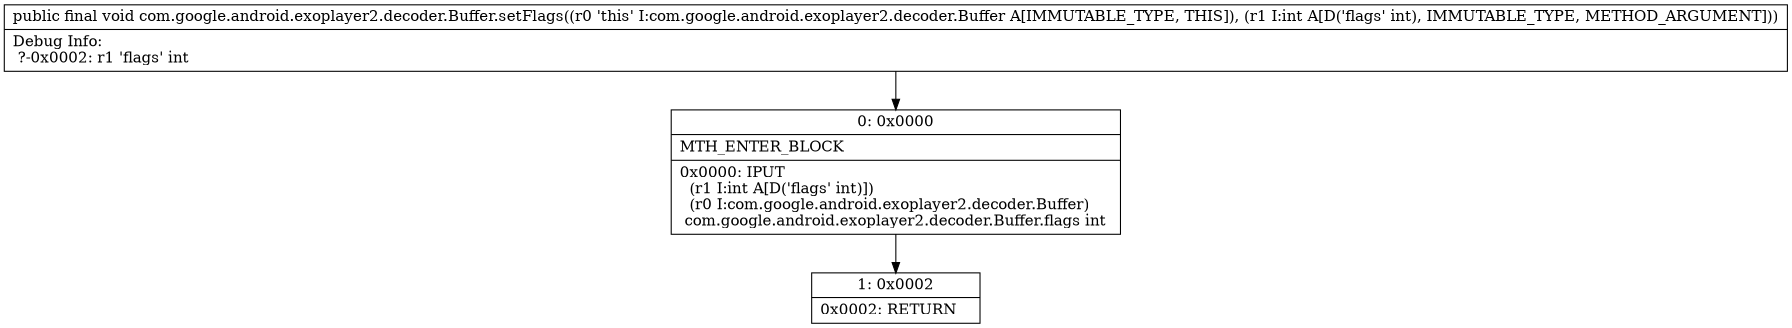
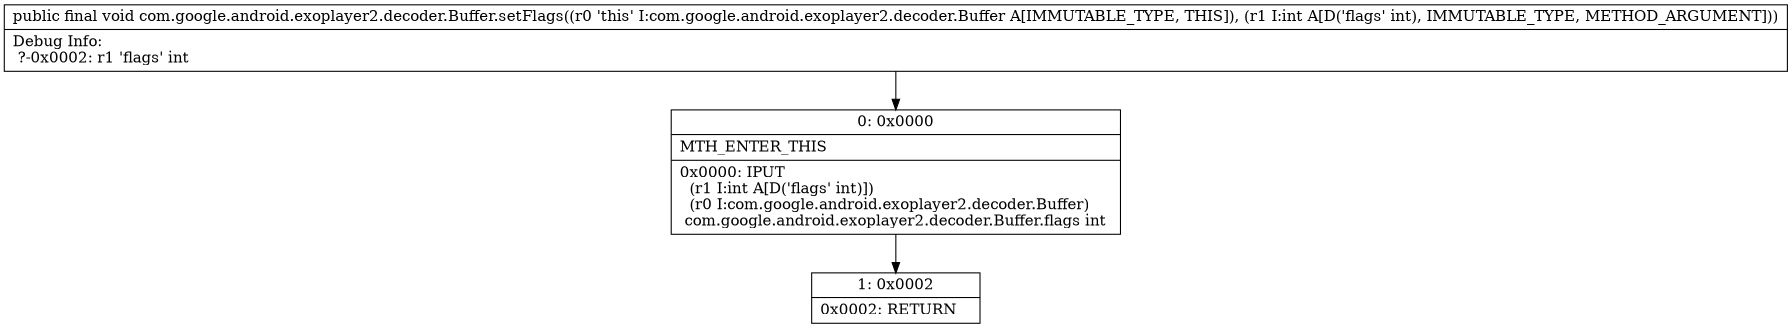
node "0: 0x0000": text "MTH_ENTER_BLOCK" -> "MTH_ENTER_THIS"
